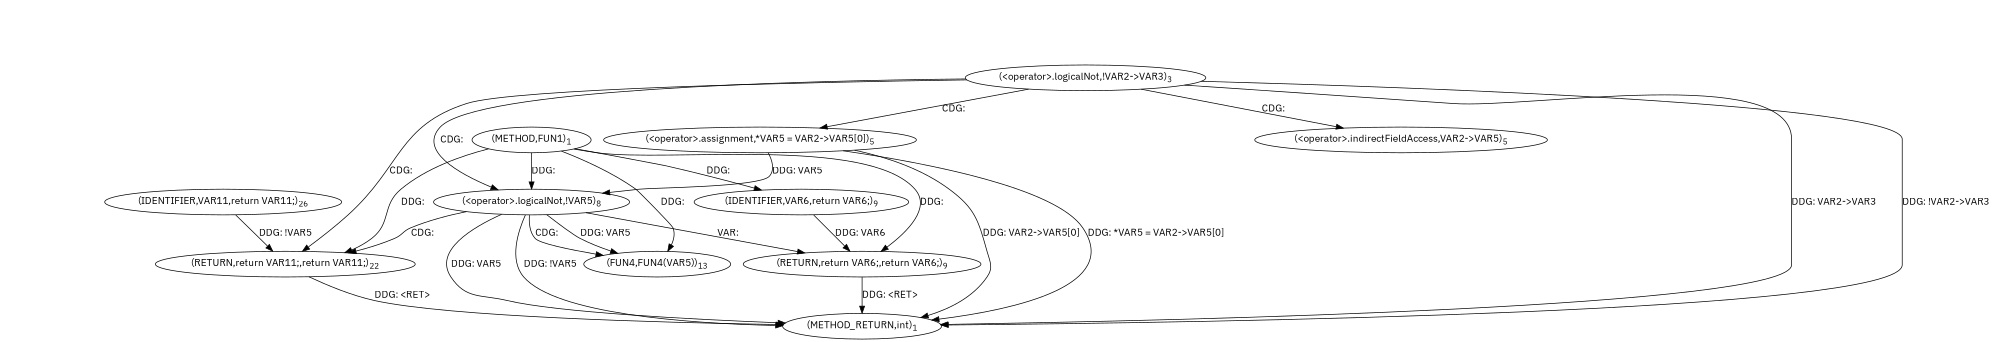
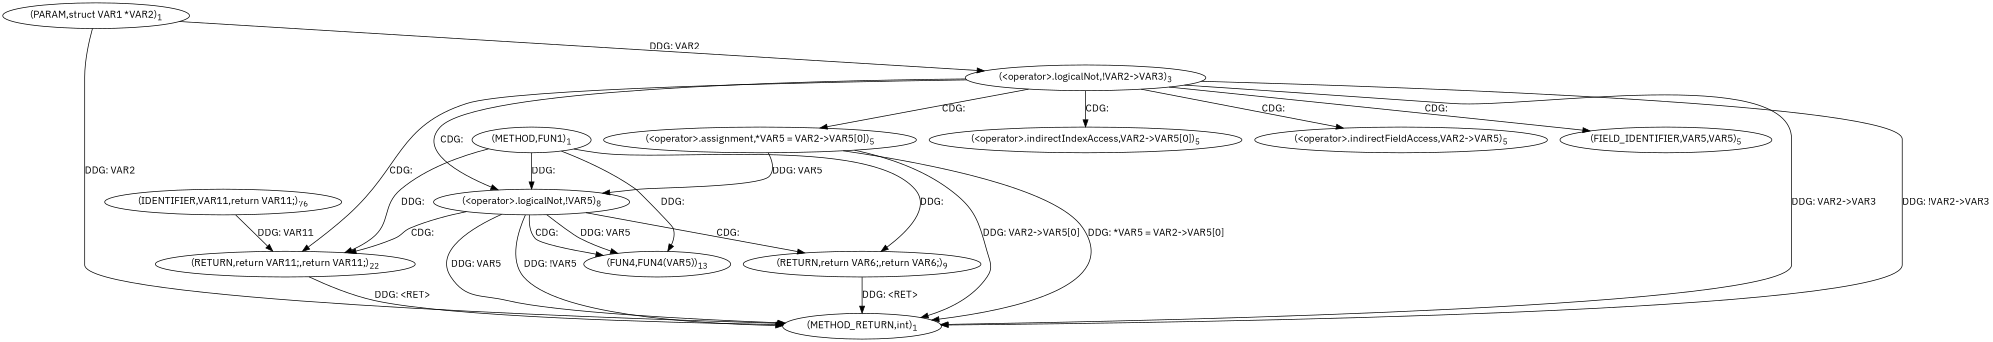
node "(PARAM,struct VAR1 *VAR2)": added
node "(<operator>.indirectIndexAccess,VAR2->VAR5[0])": added
node "(FIELD_IDENTIFIER,VAR5,VAR5)": added
node "(IDENTIFIER,VAR11,return VAR11;)": text "26" -> "76"
node "(IDENTIFIER,VAR6,return VAR6;)": removed
edge "(IDENTIFIER,VAR11,return VAR11;)" -> "(RETURN,return VAR11;,return VAR11;)": label "DDG: !VAR5" -> "DDG: VAR11"
edge "(<operator>.logicalNot,!VAR5)" -> "(RETURN,return VAR6;,return VAR6;)": label "VAR: " -> "CDG: "
